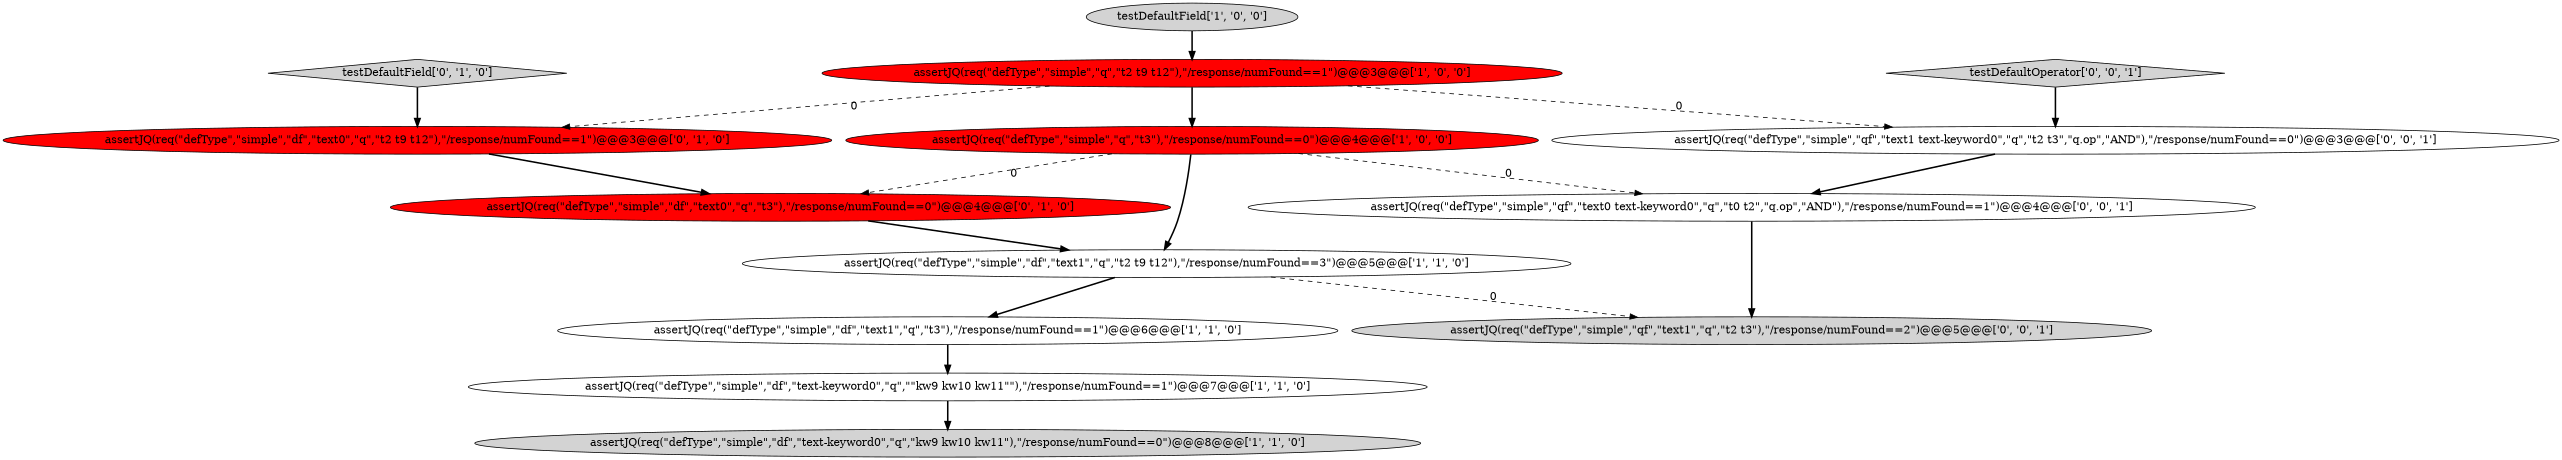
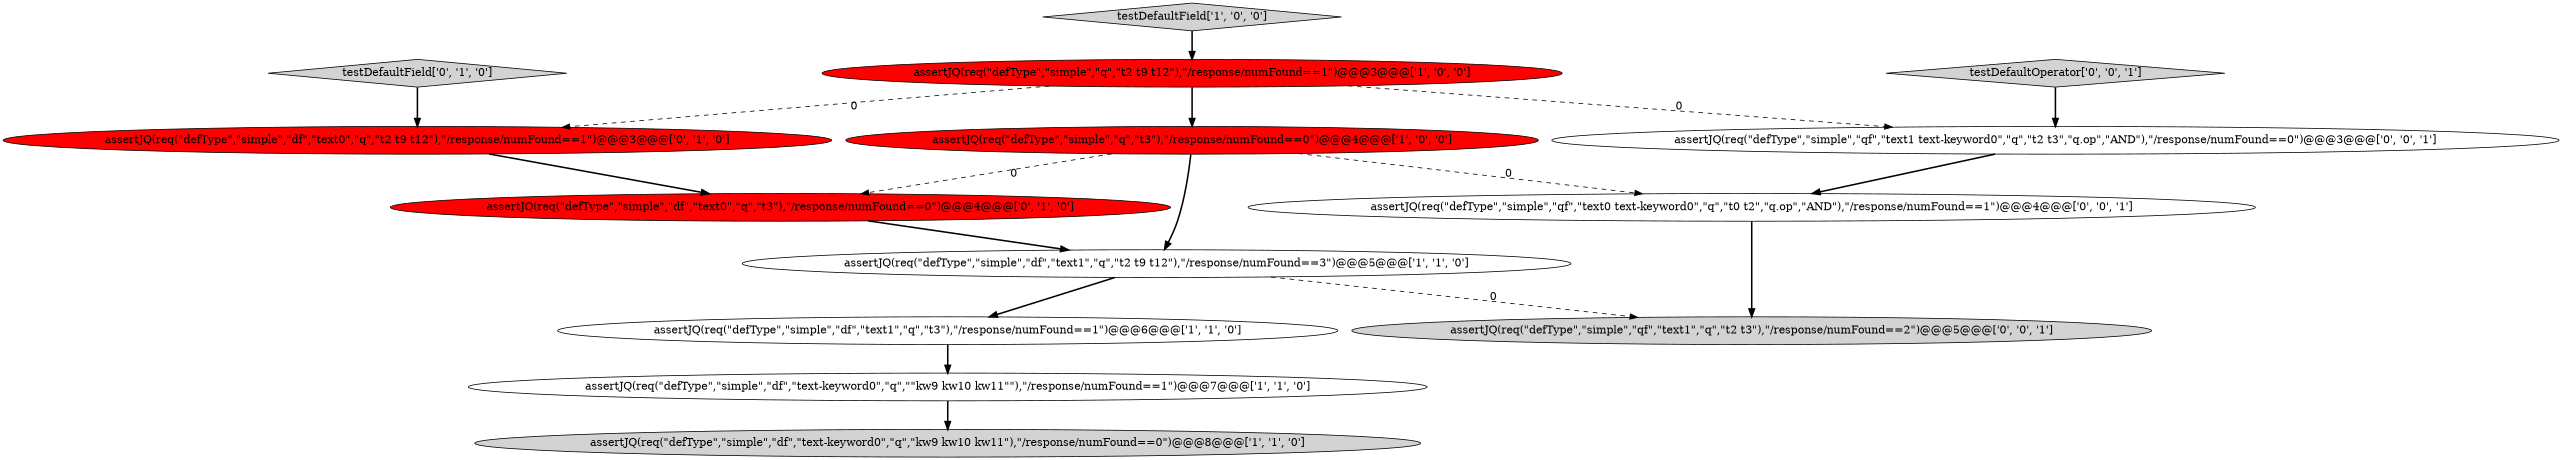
node "testDefaultField['1', '0', '0']": shape ellipse -> diamond
